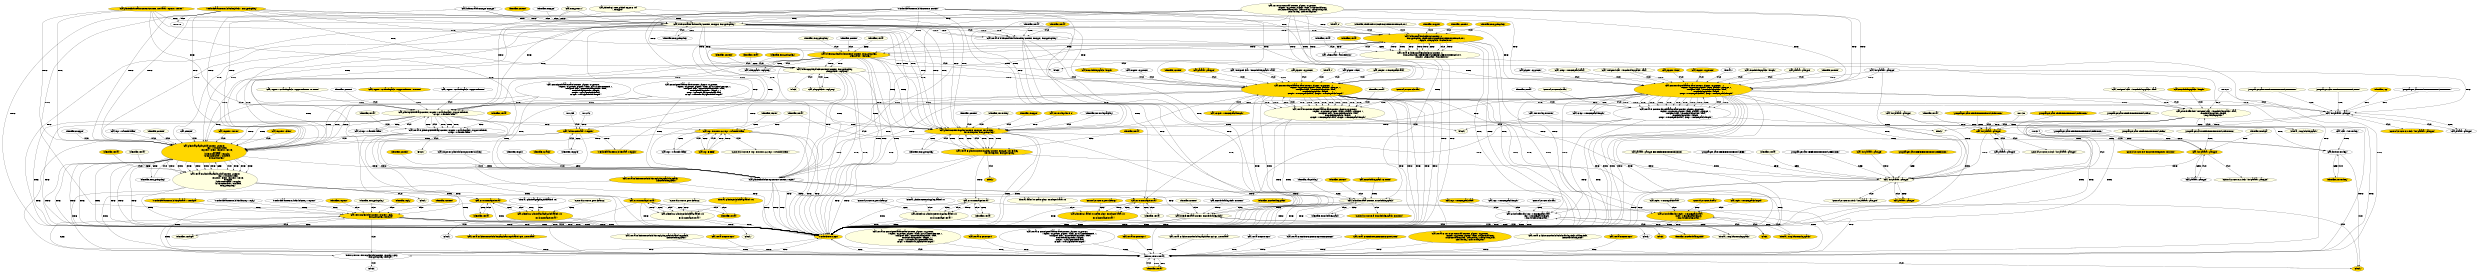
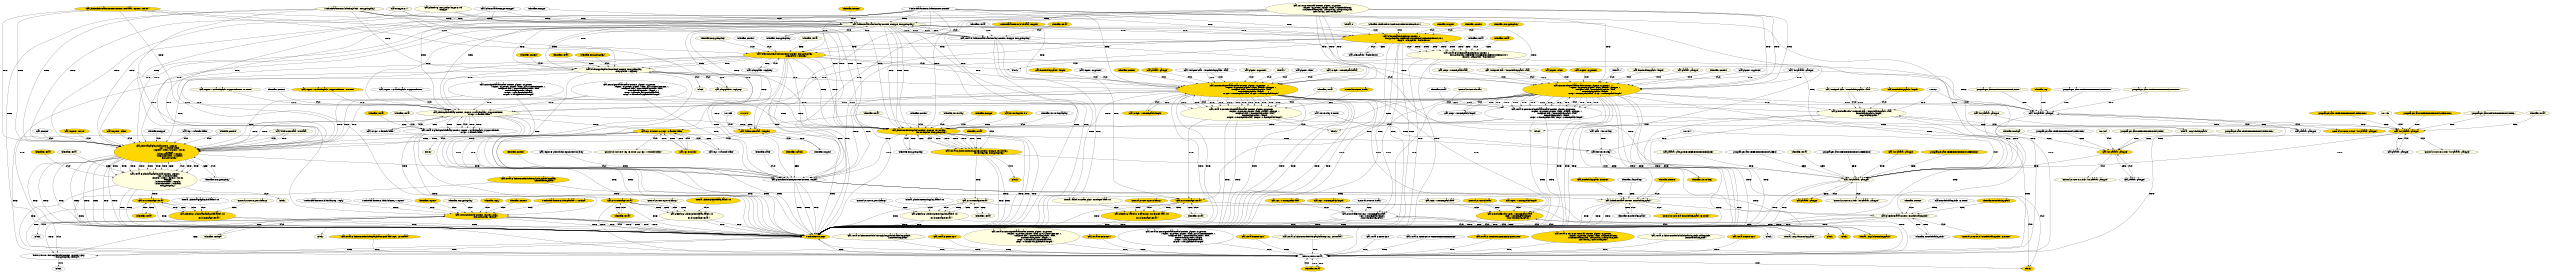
node "(MethodParameterIn,krb5_keyblock * encrypting_key)": fillcolor gold -> lightyellow
node "1000110": removed
node "1001242": fillcolor white -> gold
node "(Identifier,secret)": removed
node "(Call,(krb5_octet_data *)out_data)": added
node "1001304": added
edge "1001374" -> "(ControlStructure,if (encoded_dhkey_info != NULL))": now "(Call,krb5_free_data(context, encoded_dhkey_info))" -> "(ControlStructure,if (encoded_dhkey_info != NULL))"
edge "(Call,(krb5_octet_data *)req_pkt)" -> "(MethodParameterIn,krb5_data *req_pkt)": reversed
node "(Identifier,reqctx)": label "(Identifier,reqctx)" -> "(Identifier,make)"
node "(Call,rep != REQ)": label "(Call,rep != REQ)" -> "(Call,rep != NULL)"
node "(Call,rep->u.encKeyPack.length)": fillcolor white -> gold
edge "(Identifier,encoded_dhkey_info)" -> "(Call,krb5_free_data(context, encoded_dhkey_info))": label "AST: " -> "CFG: "
node "(Call,retval = KRB5KDC_ERR_PREAUTH_FAILED)": label "(Call,retval = KRB5KDC_ERR_PREAUTH_FAILED)" -> "(Call,retval = KRB5CKSUM_ERR_PREAUTH_FAILED)"
node "(Identifier,encoded_dhkey_info)": fillcolor gold -> white
edge "(Return,return retval;)" -> "(MethodReturn,RET)": label "AST: " -> "DDG: "
